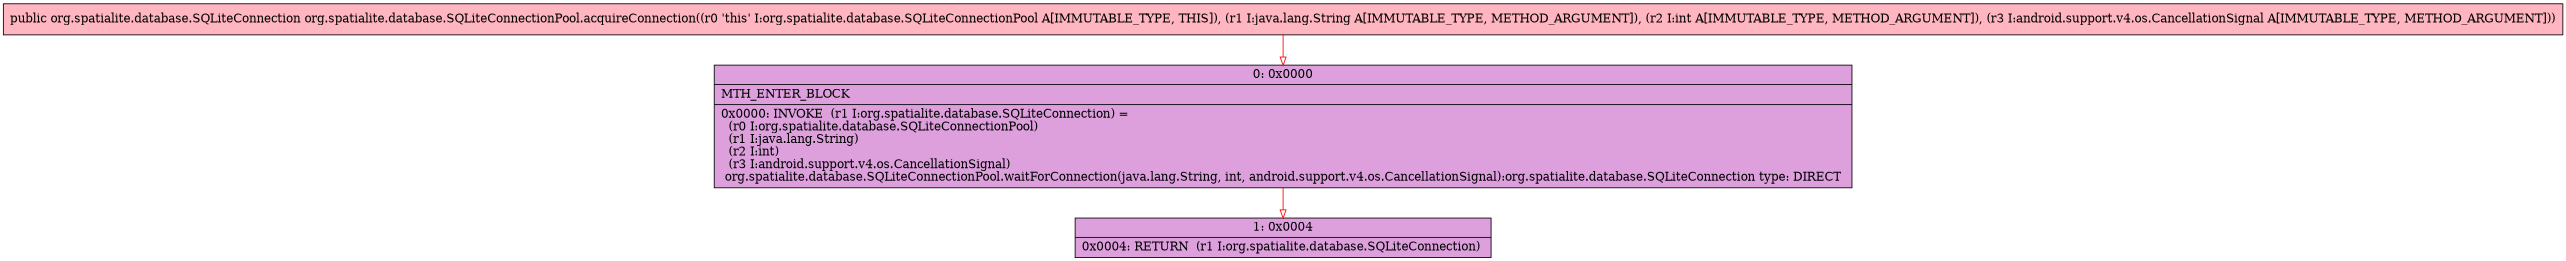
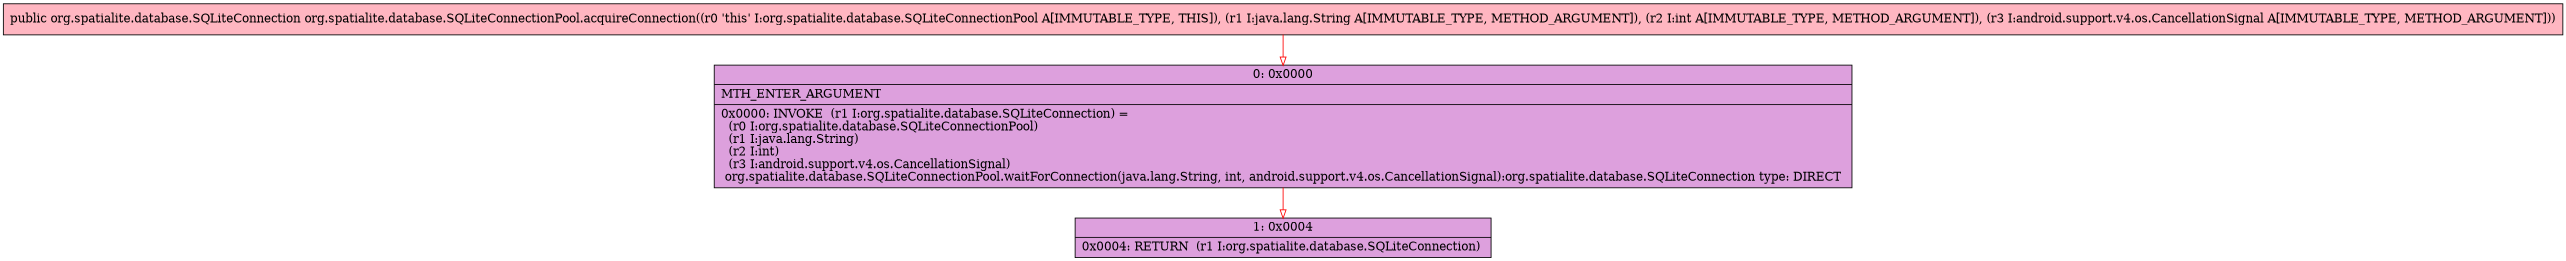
node "0: 0x0000": text "MTH_ENTER_BLOCK" -> "MTH_ENTER_ARGUMENT"
